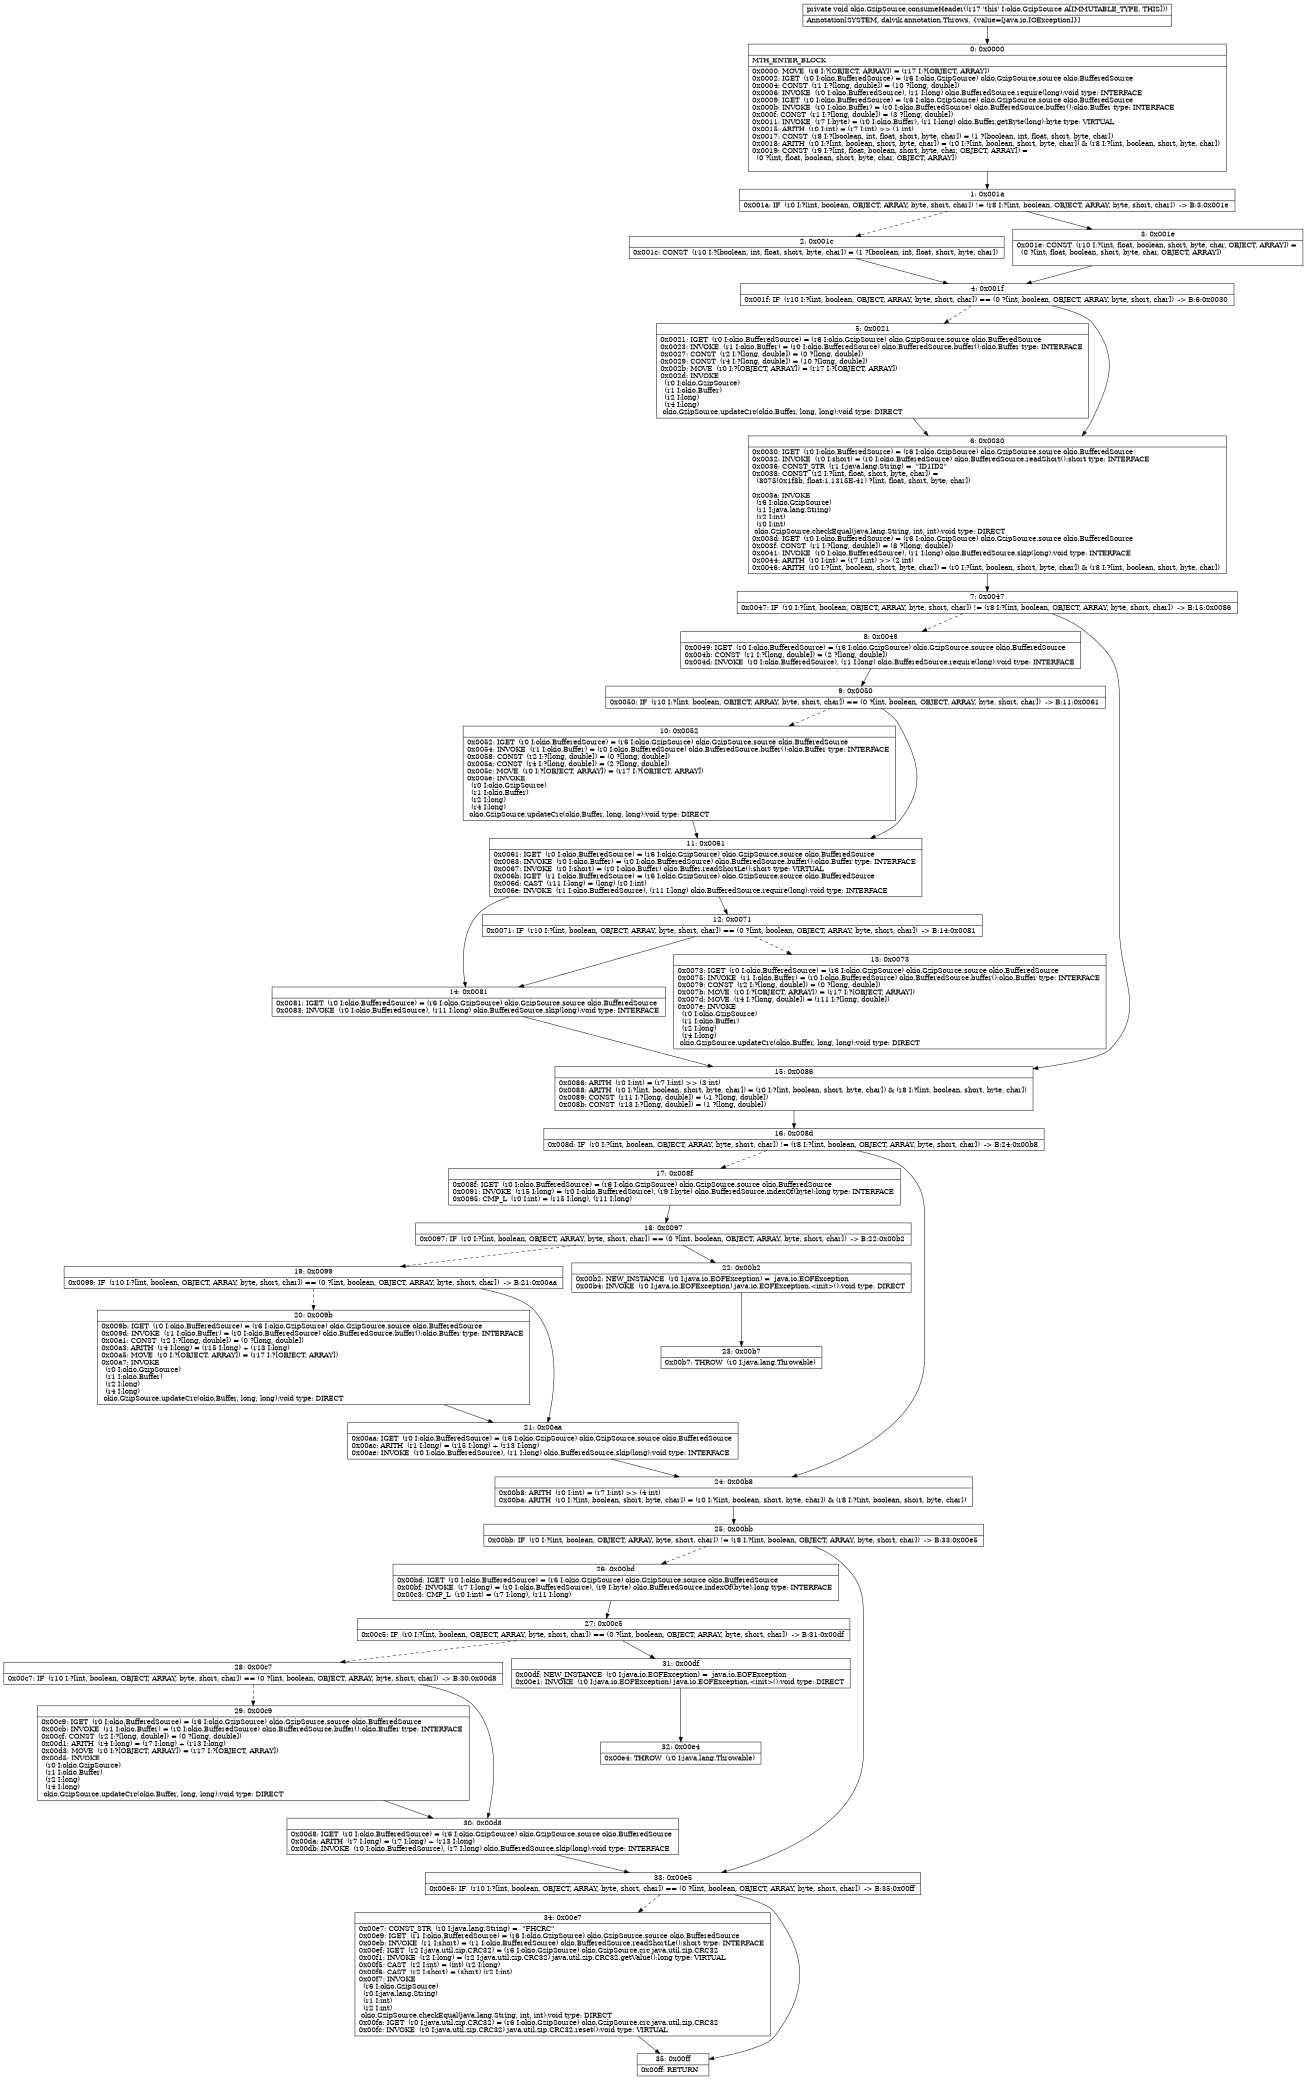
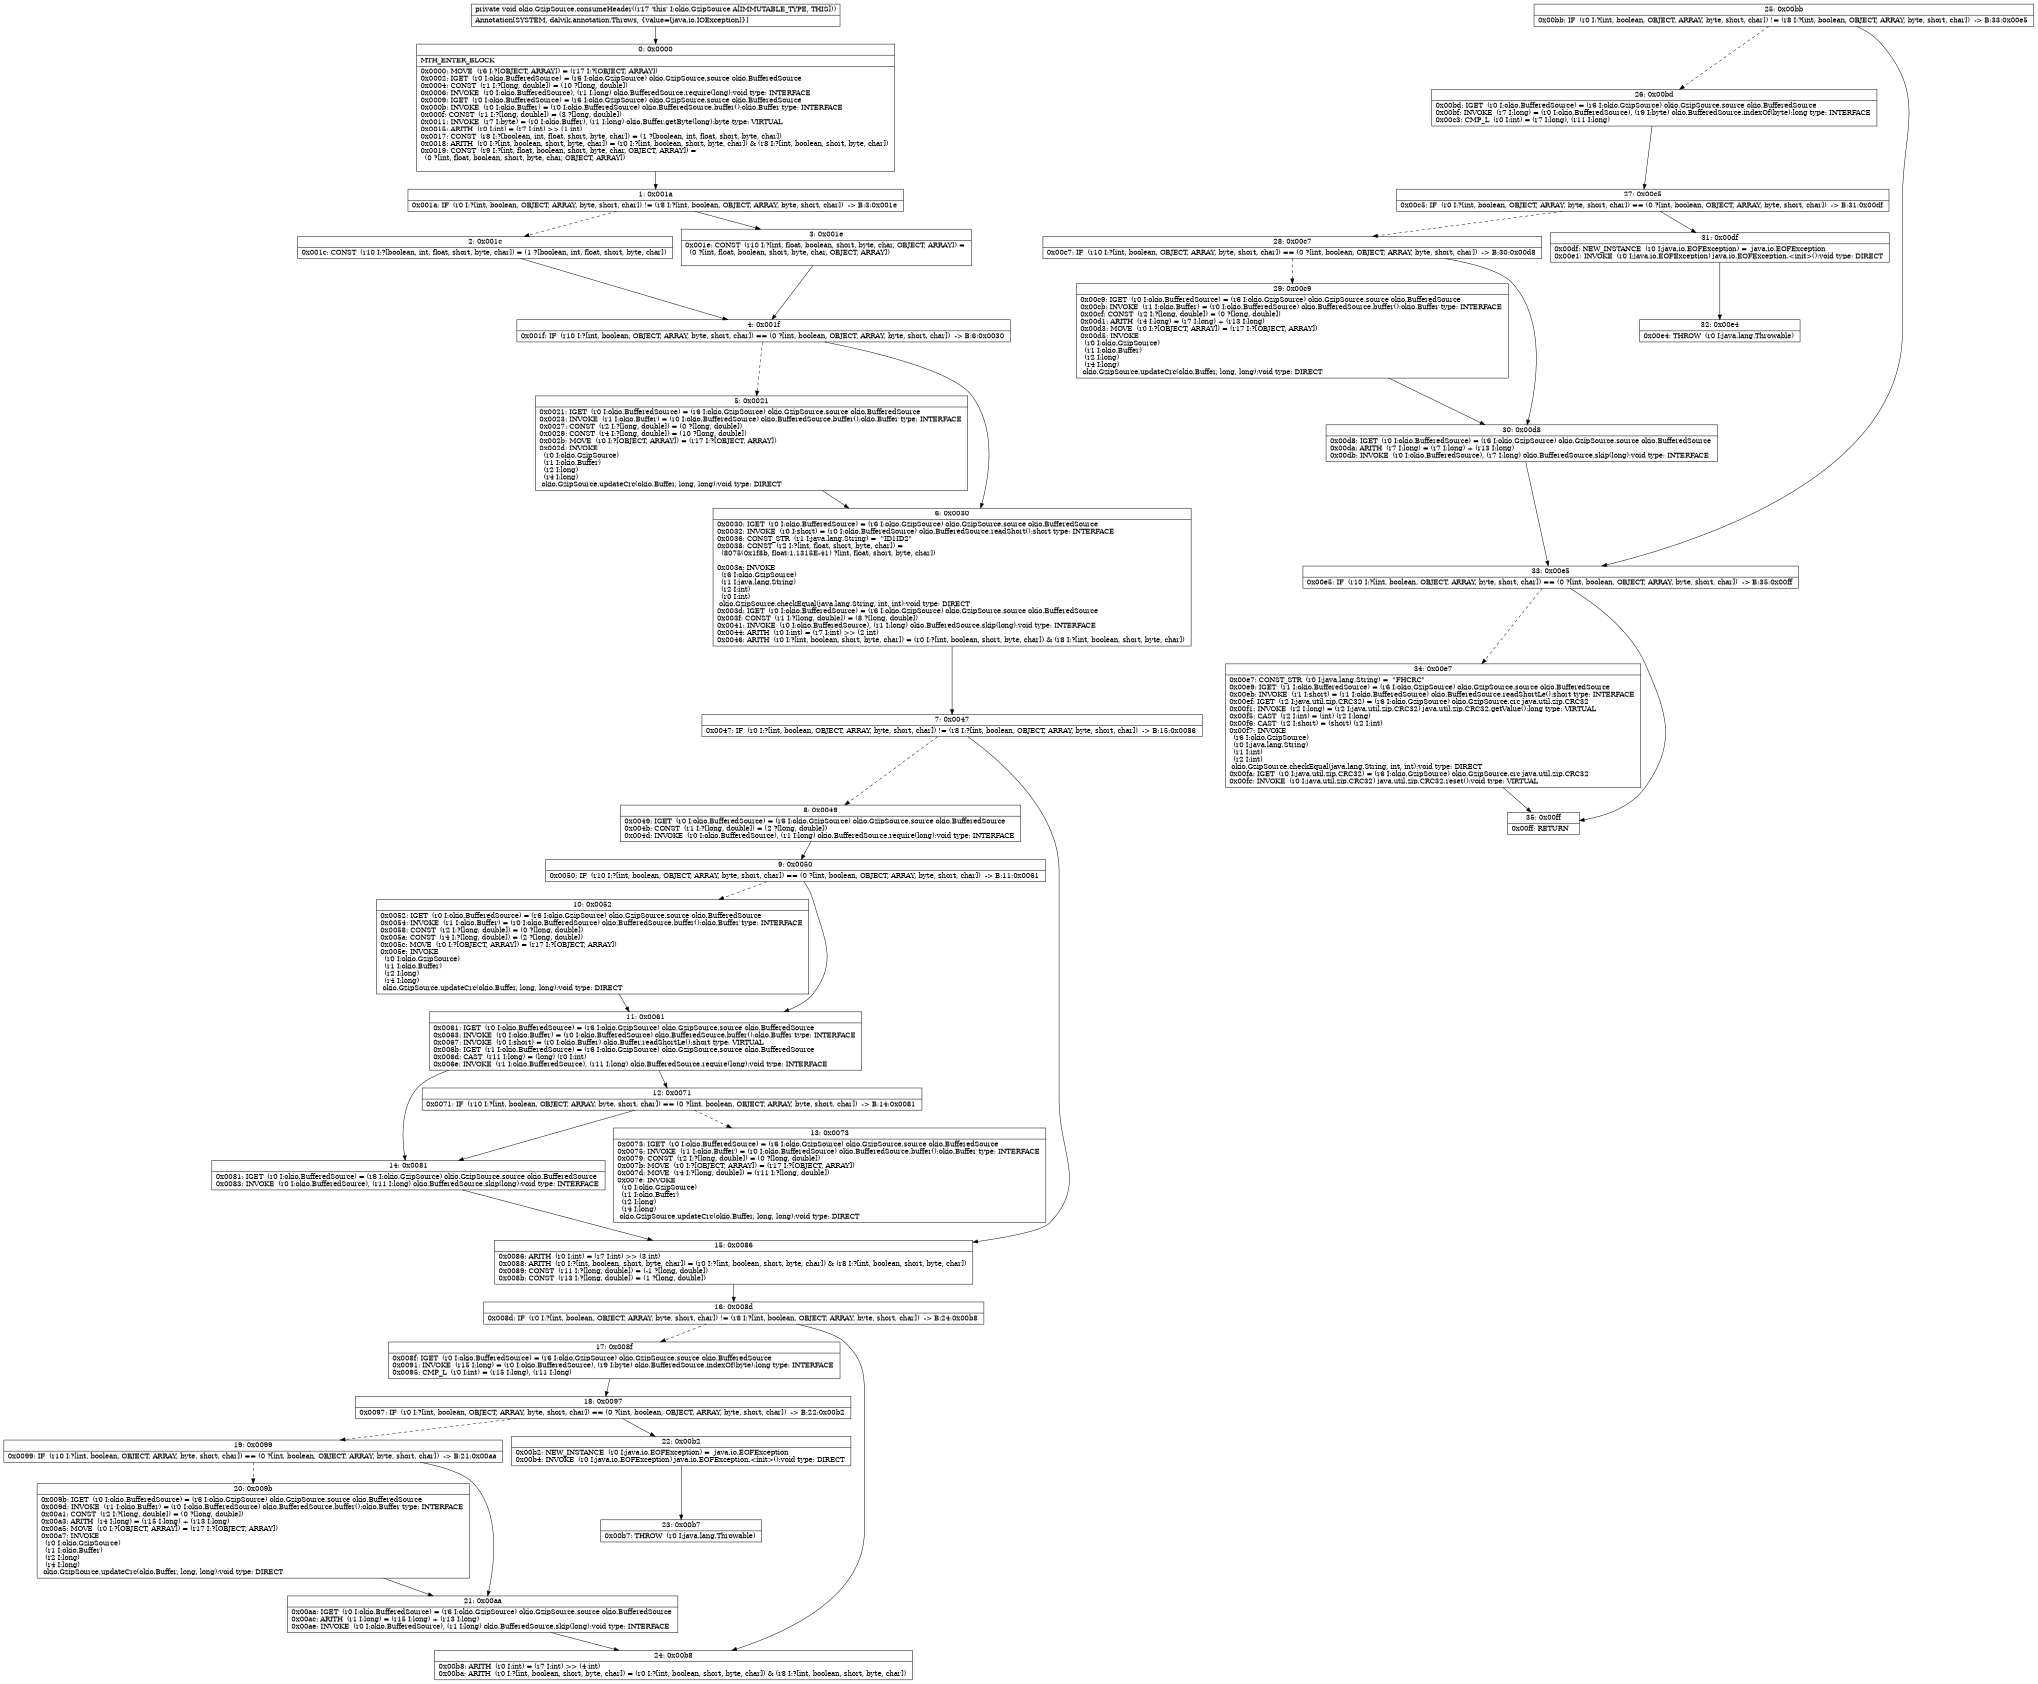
edge "24: 0x00b8" -> "25: 0x00bb": removed
